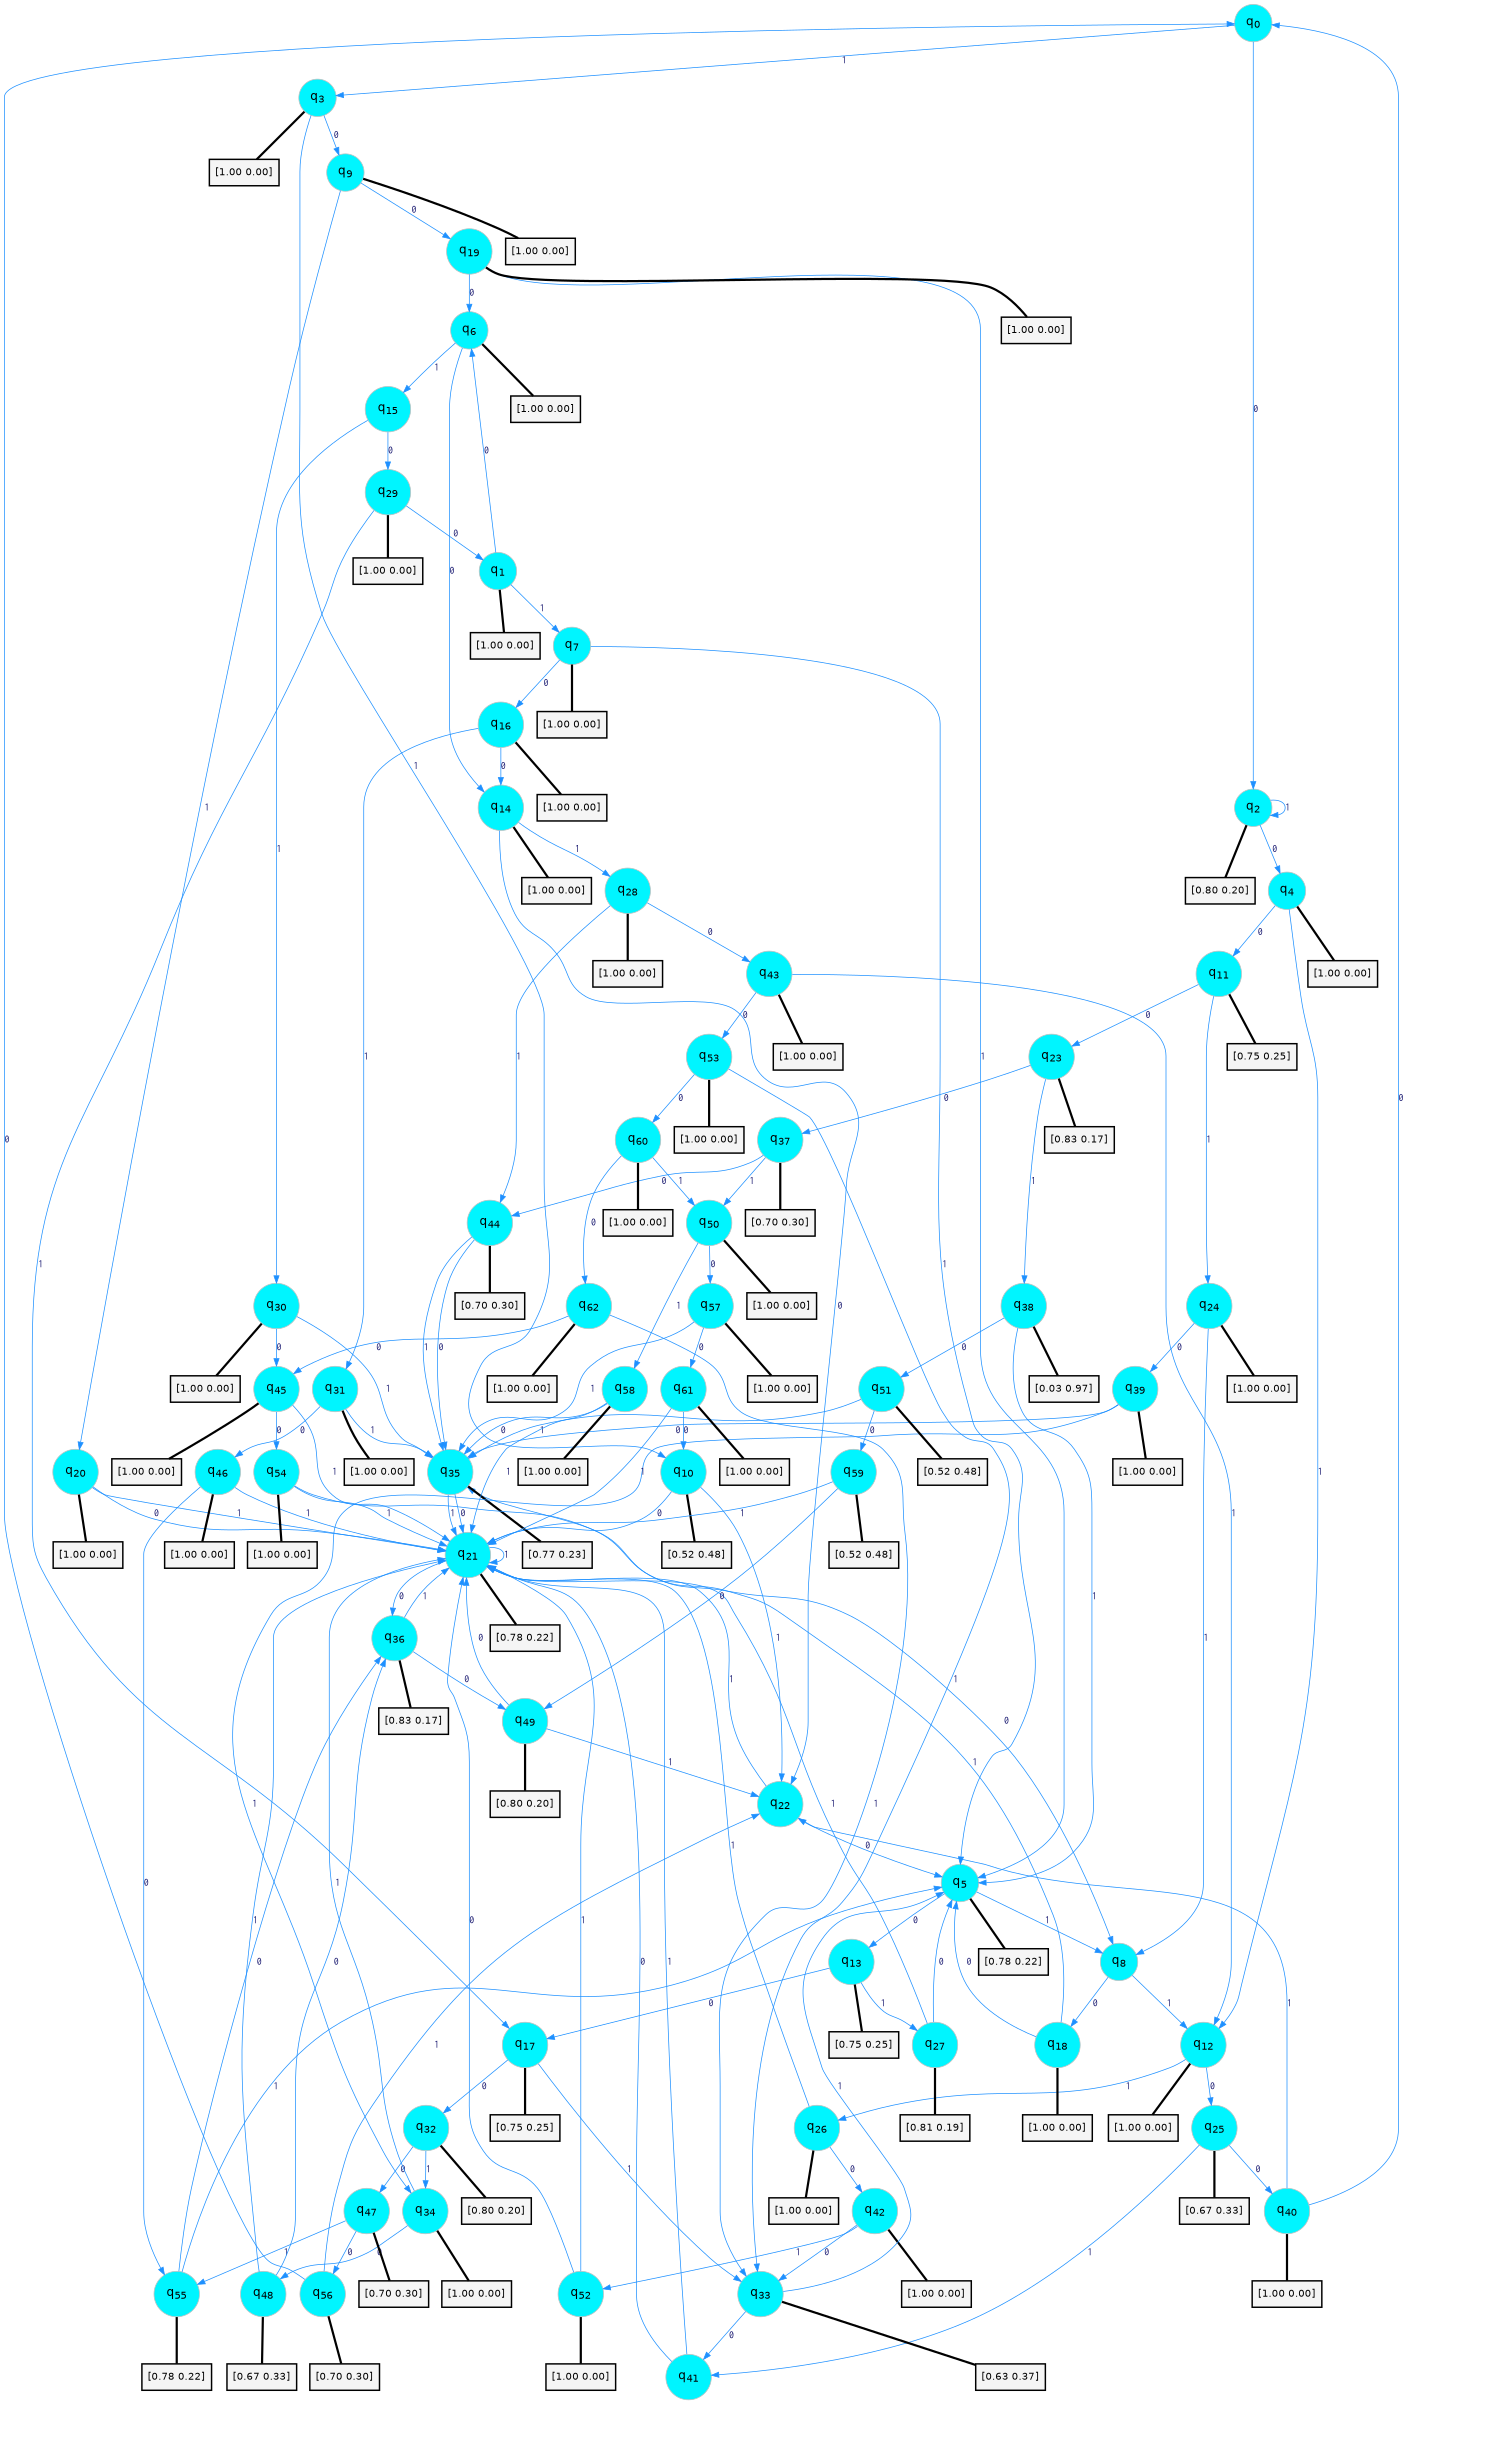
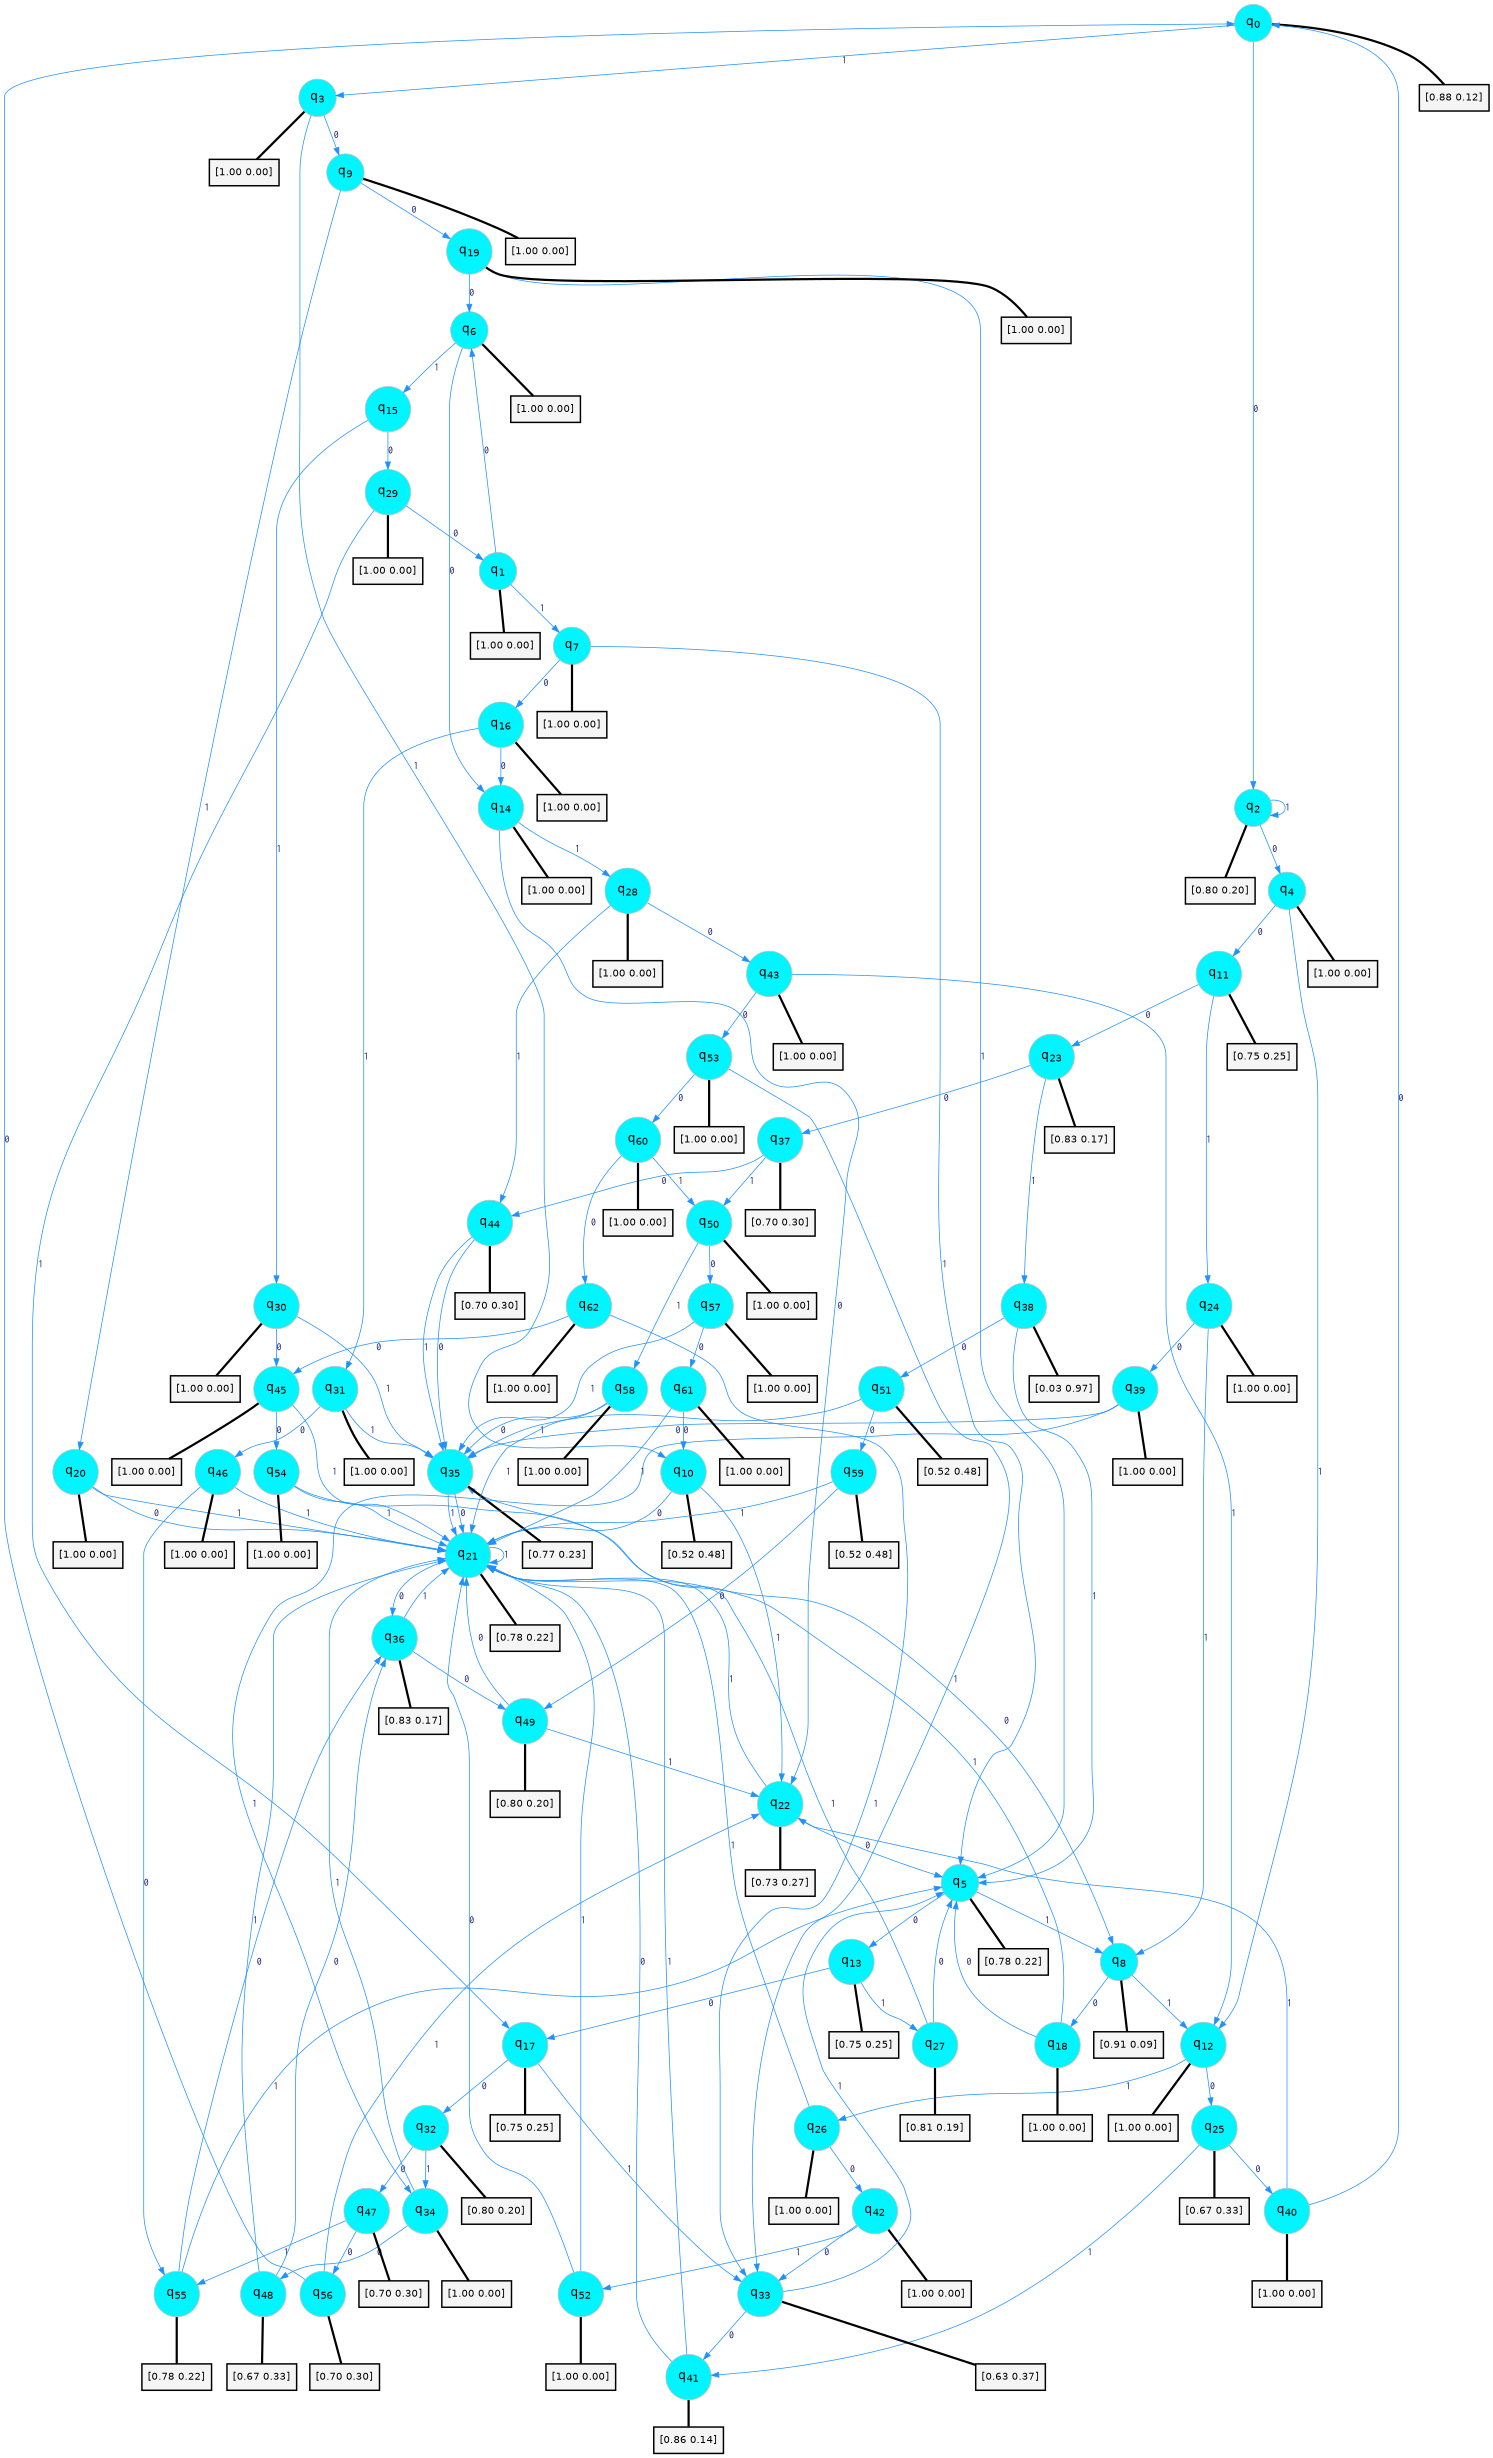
node "[0.88 0.12]": added
node "[0.73 0.27]": added
node "[0.91 0.09]": added
node "[0.86 0.14]": added
